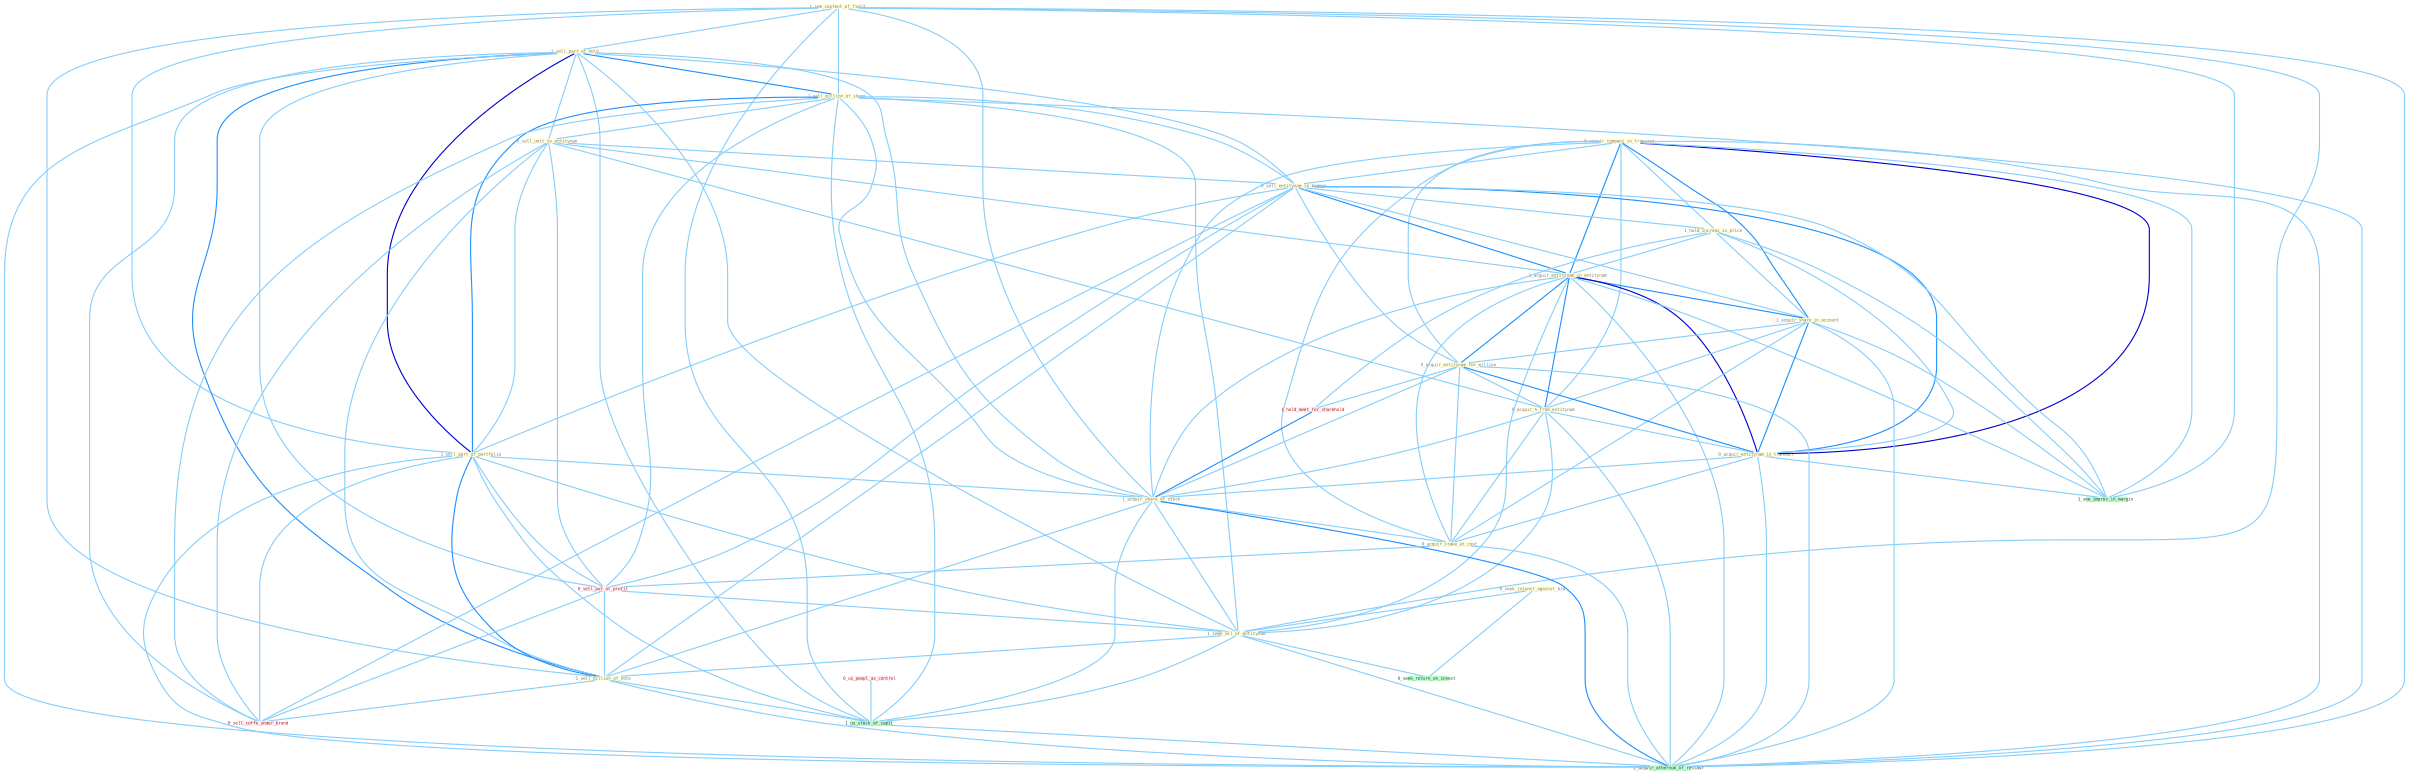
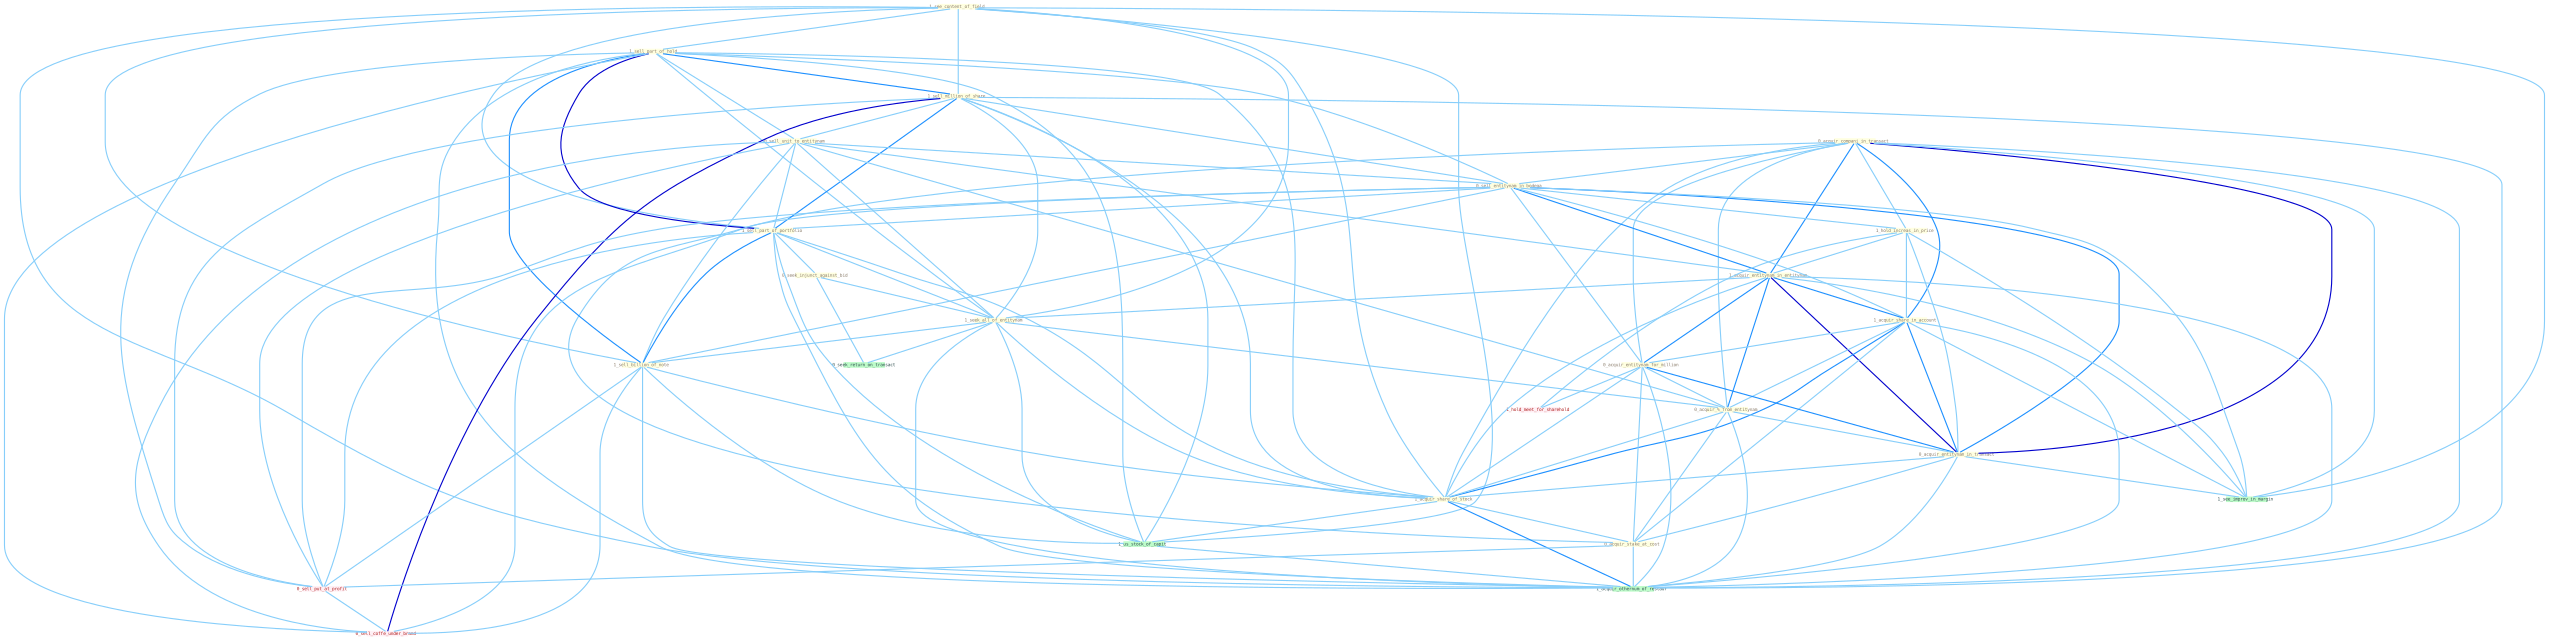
edge "1_sell_million_of_share" -- "0_sell_coffe_under_brand": color #87cefa -> #0000cd
edge "1_acquir_entitynam_in_entitynam" -- "0_acquir_stake_at_cost": removed
edge "1_hold_meet_for_sharehold" -- "1_acquir_share_of_stock": now "1_acquir_share_in_account" -- "1_acquir_share_of_stock"
edge "1_sell_part_of_portfolio" -- "0_sell_coffe_under_brand": now "1_sell_part_of_portfolio" -- "0_seek_injunct_against_bid"
edge "0_sell_put_at_profit" -- "1_seek_all_of_entitynam": now "0_sell_unit_to_entitynam" -- "1_seek_all_of_entitynam"
node "0_us_peopl_as_control": removed
node "0_seek_return_on_invest": label "0_seek_return_on_invest" -> "0_seek_return_on_transact"
